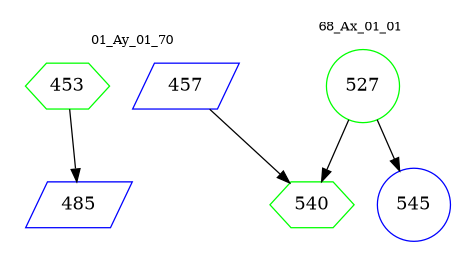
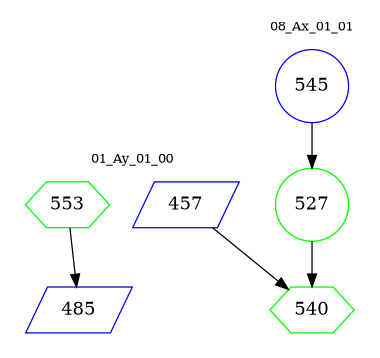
cluster "68_Ax_01_01": label "68_Ax_01_01" -> "08_Ax_01_01"
cluster "01_Ay_01_70": label "01_Ay_01_70" -> "01_Ay_01_00"
node "453": label "453" -> "553"
edge "527" -> "545": reversed
